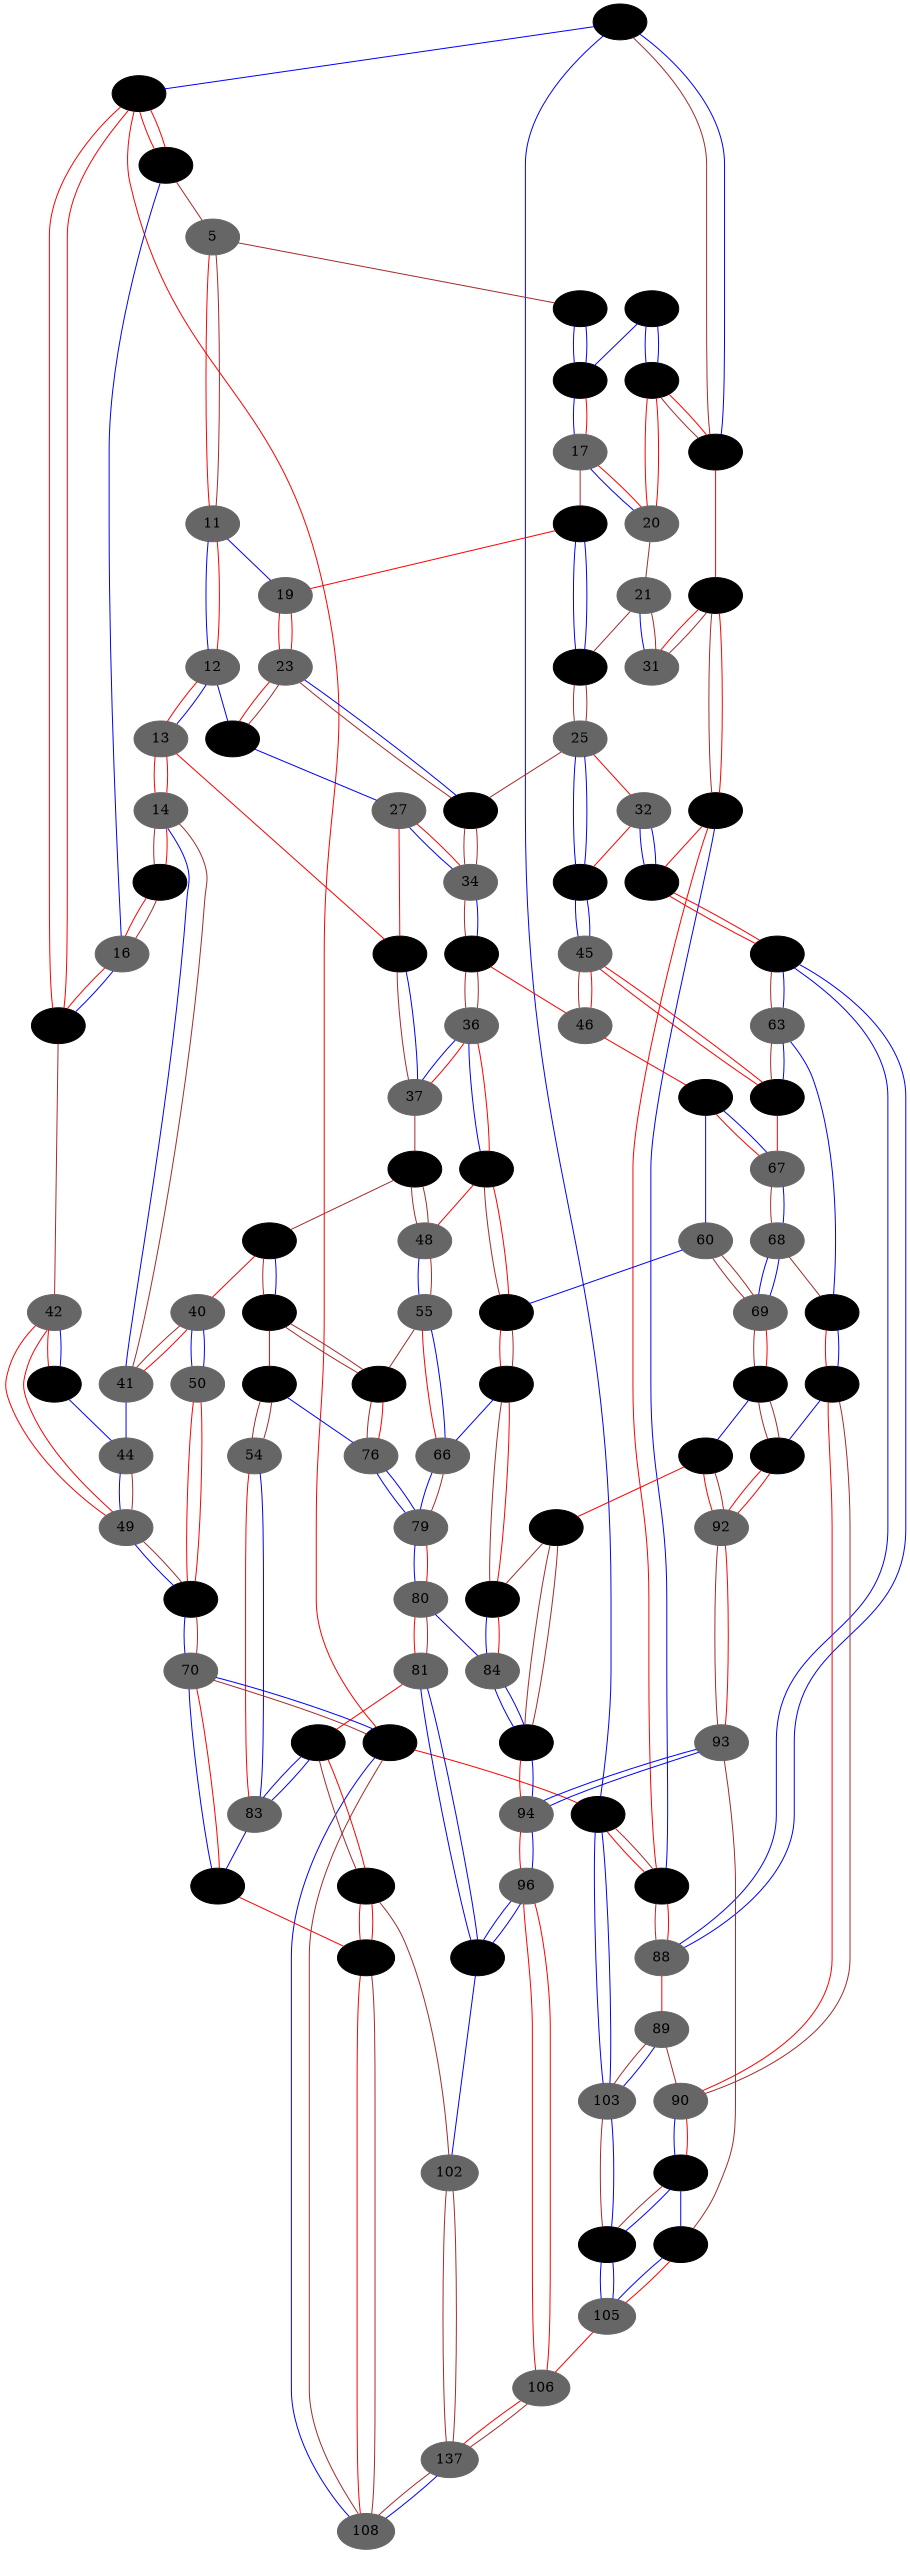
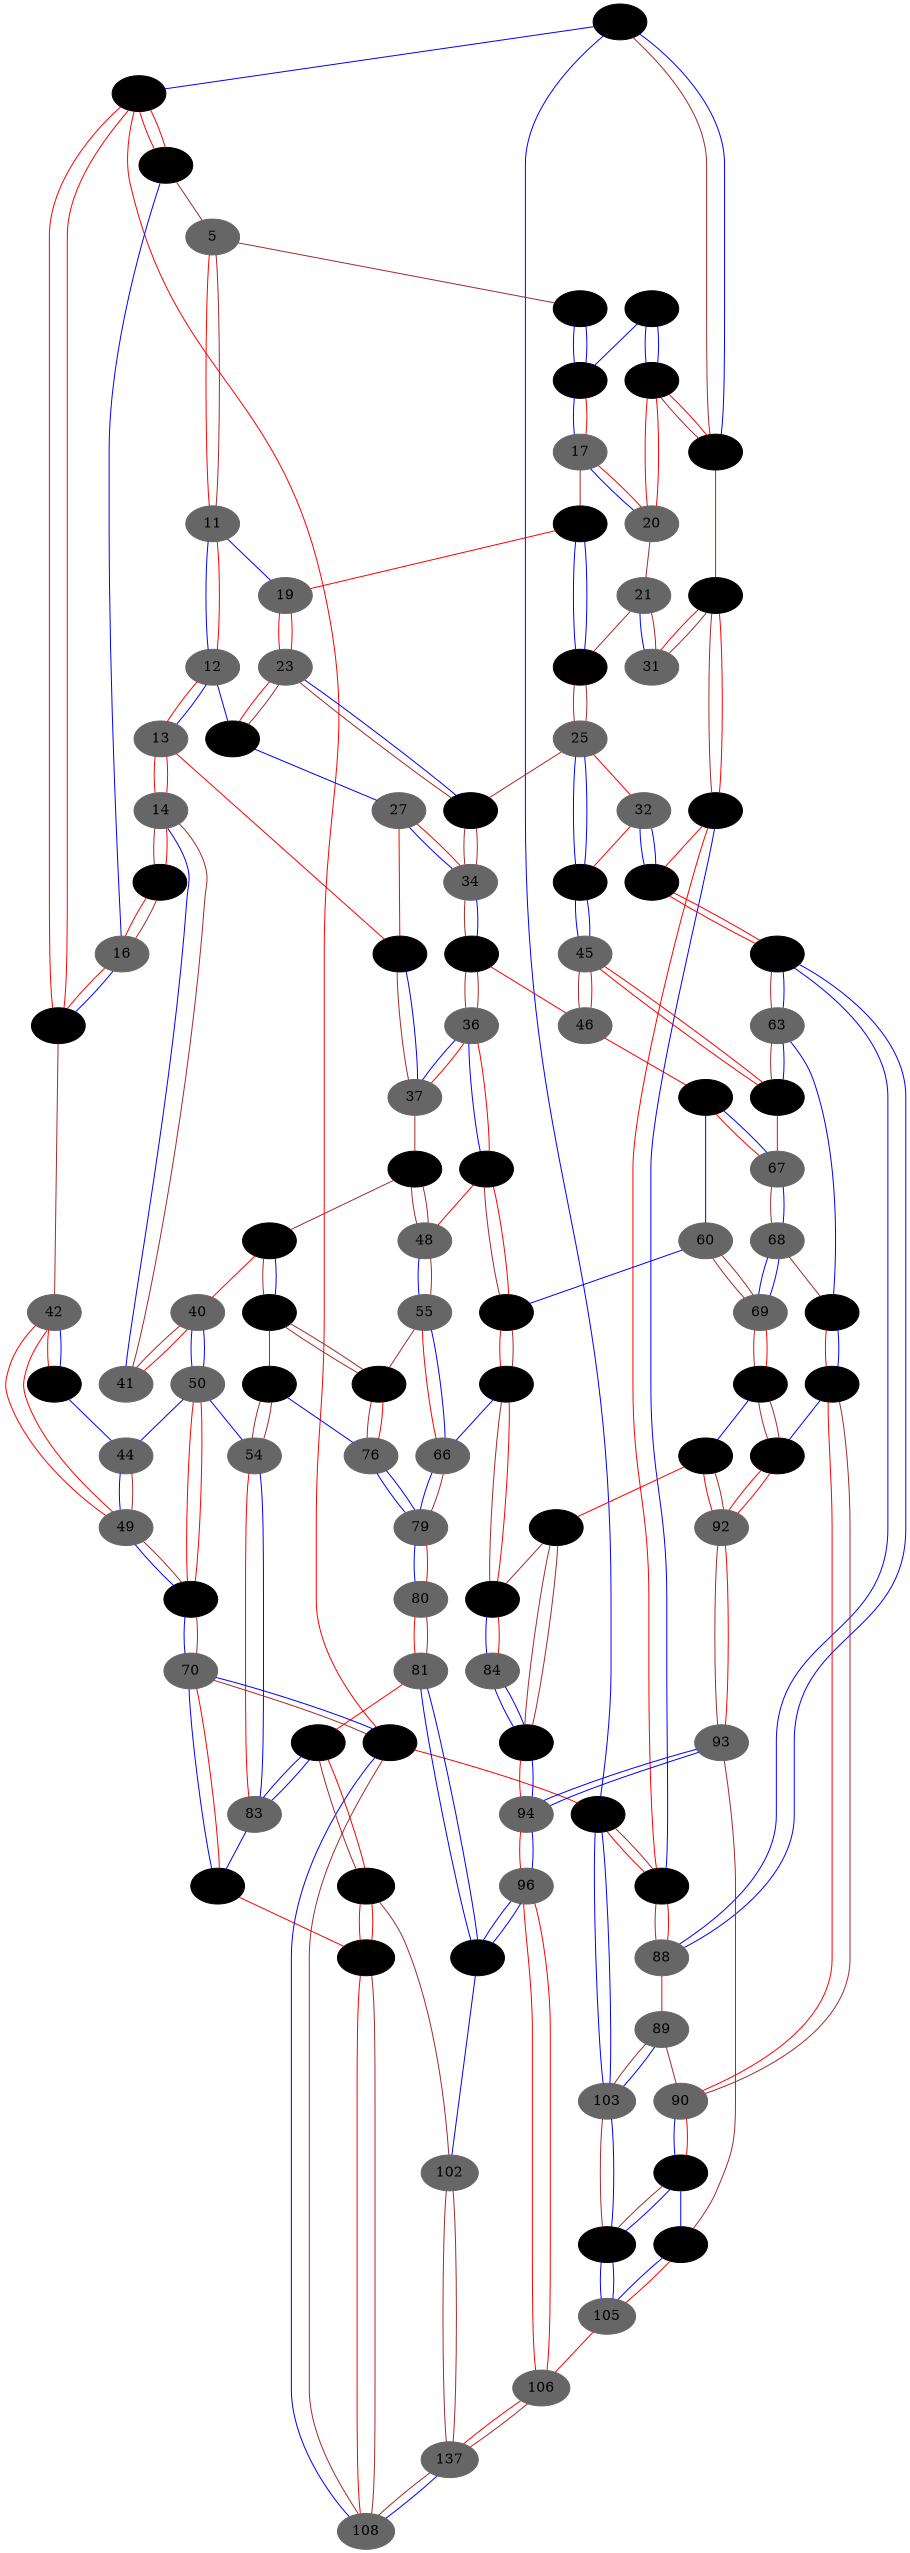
edge "41" -- "44": now "50" -- "44"
edge "50" -- "54": added
edge "80" -- "84": removed
